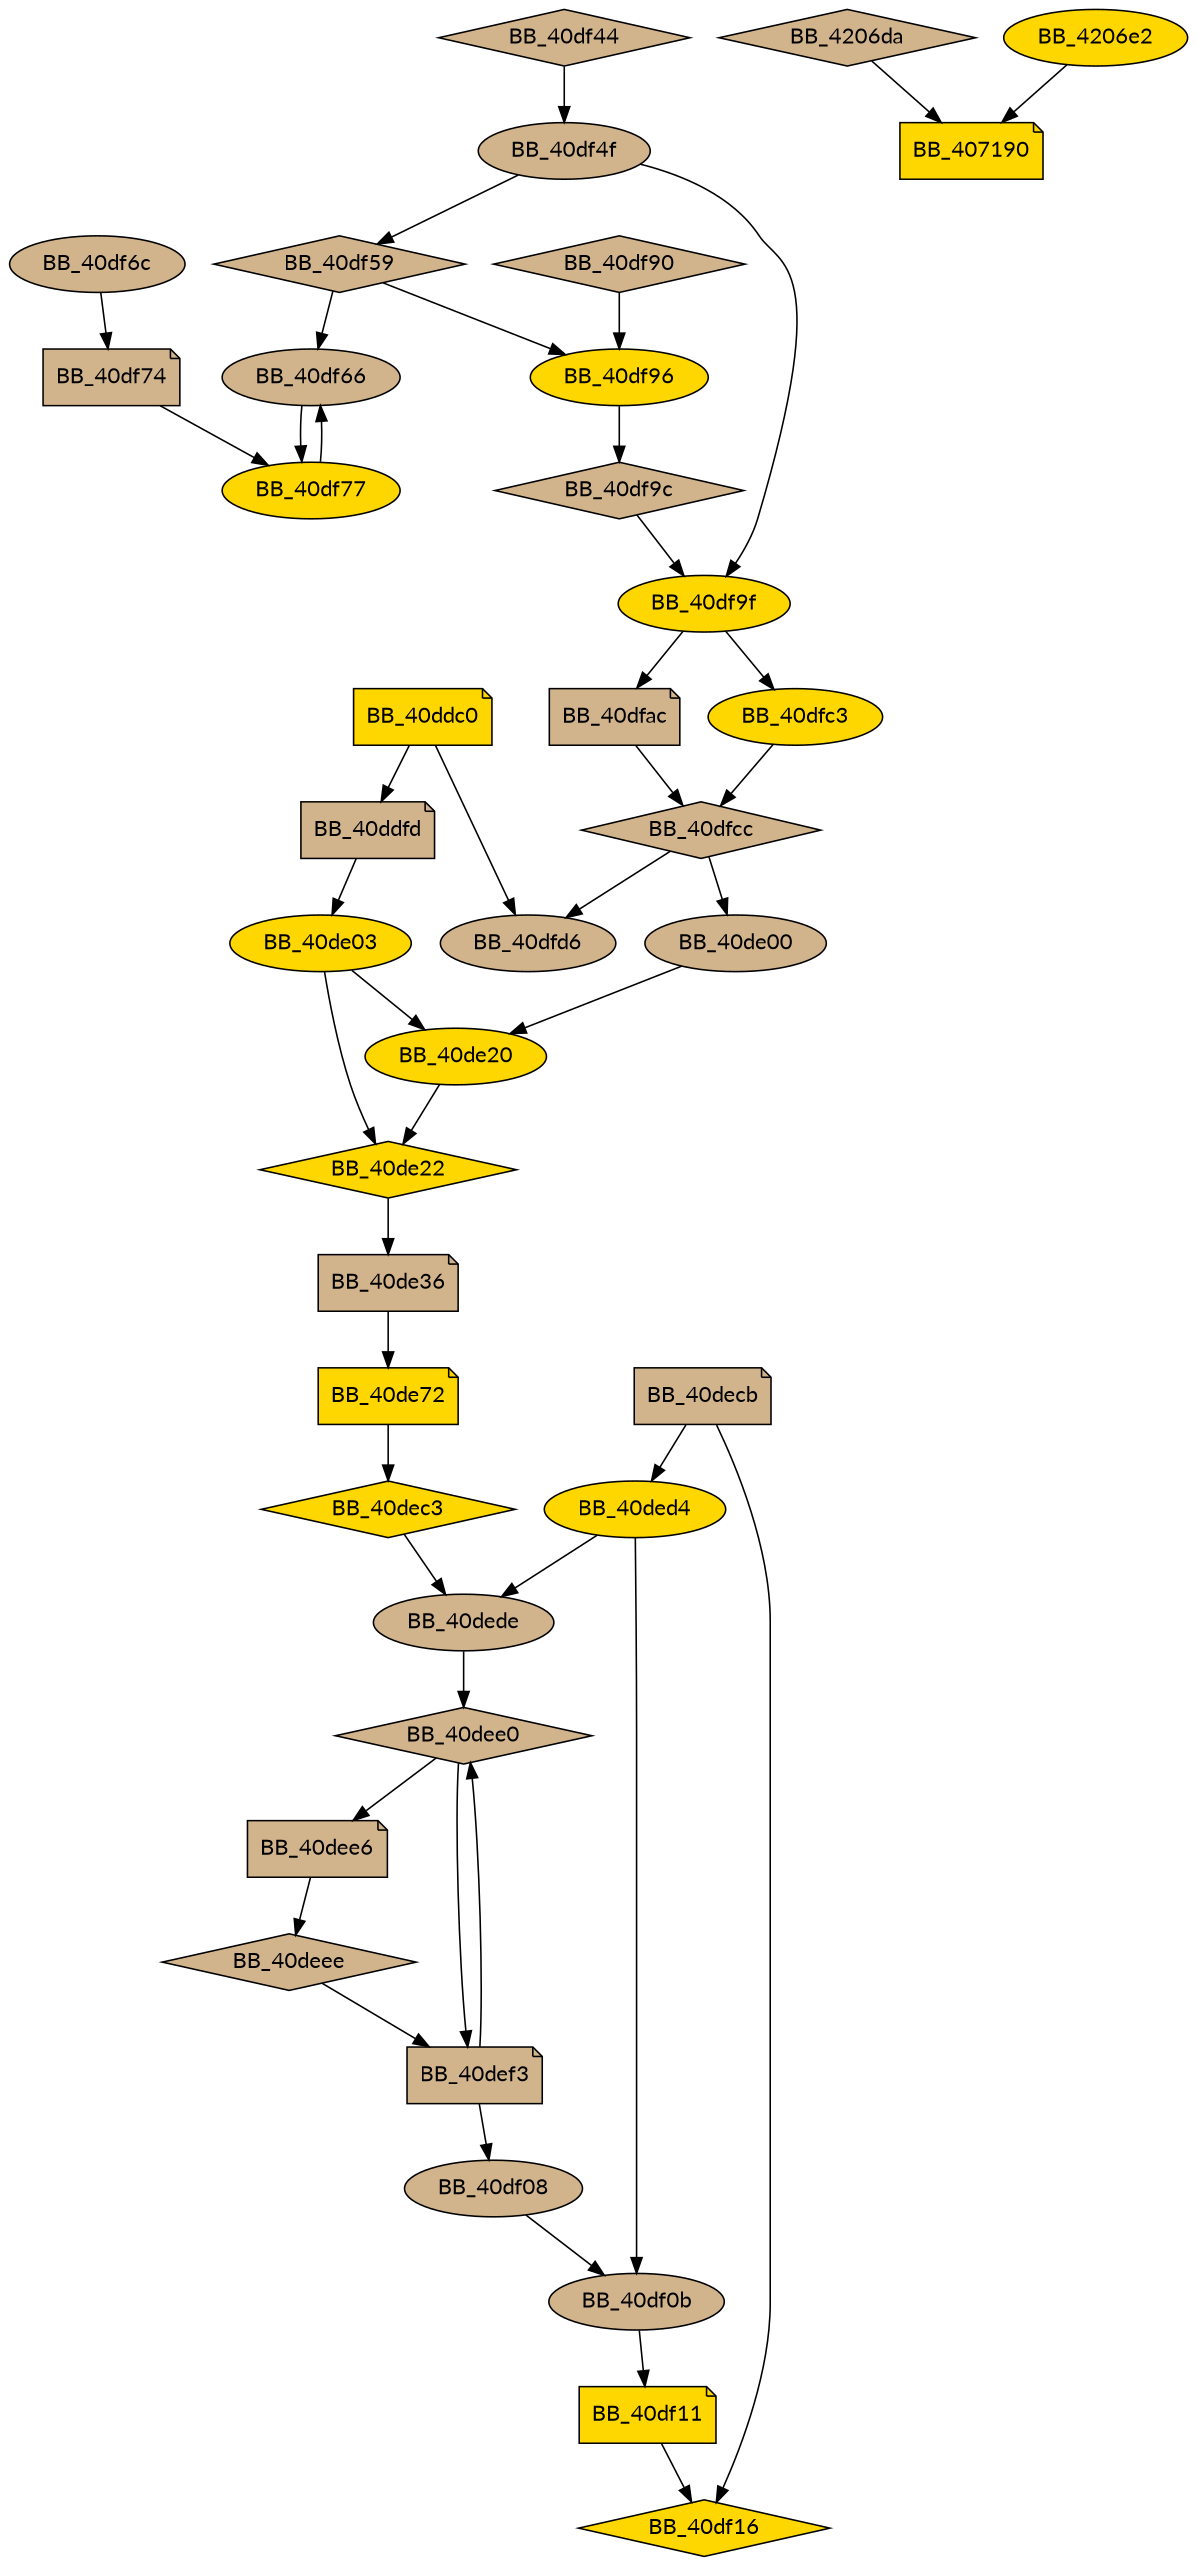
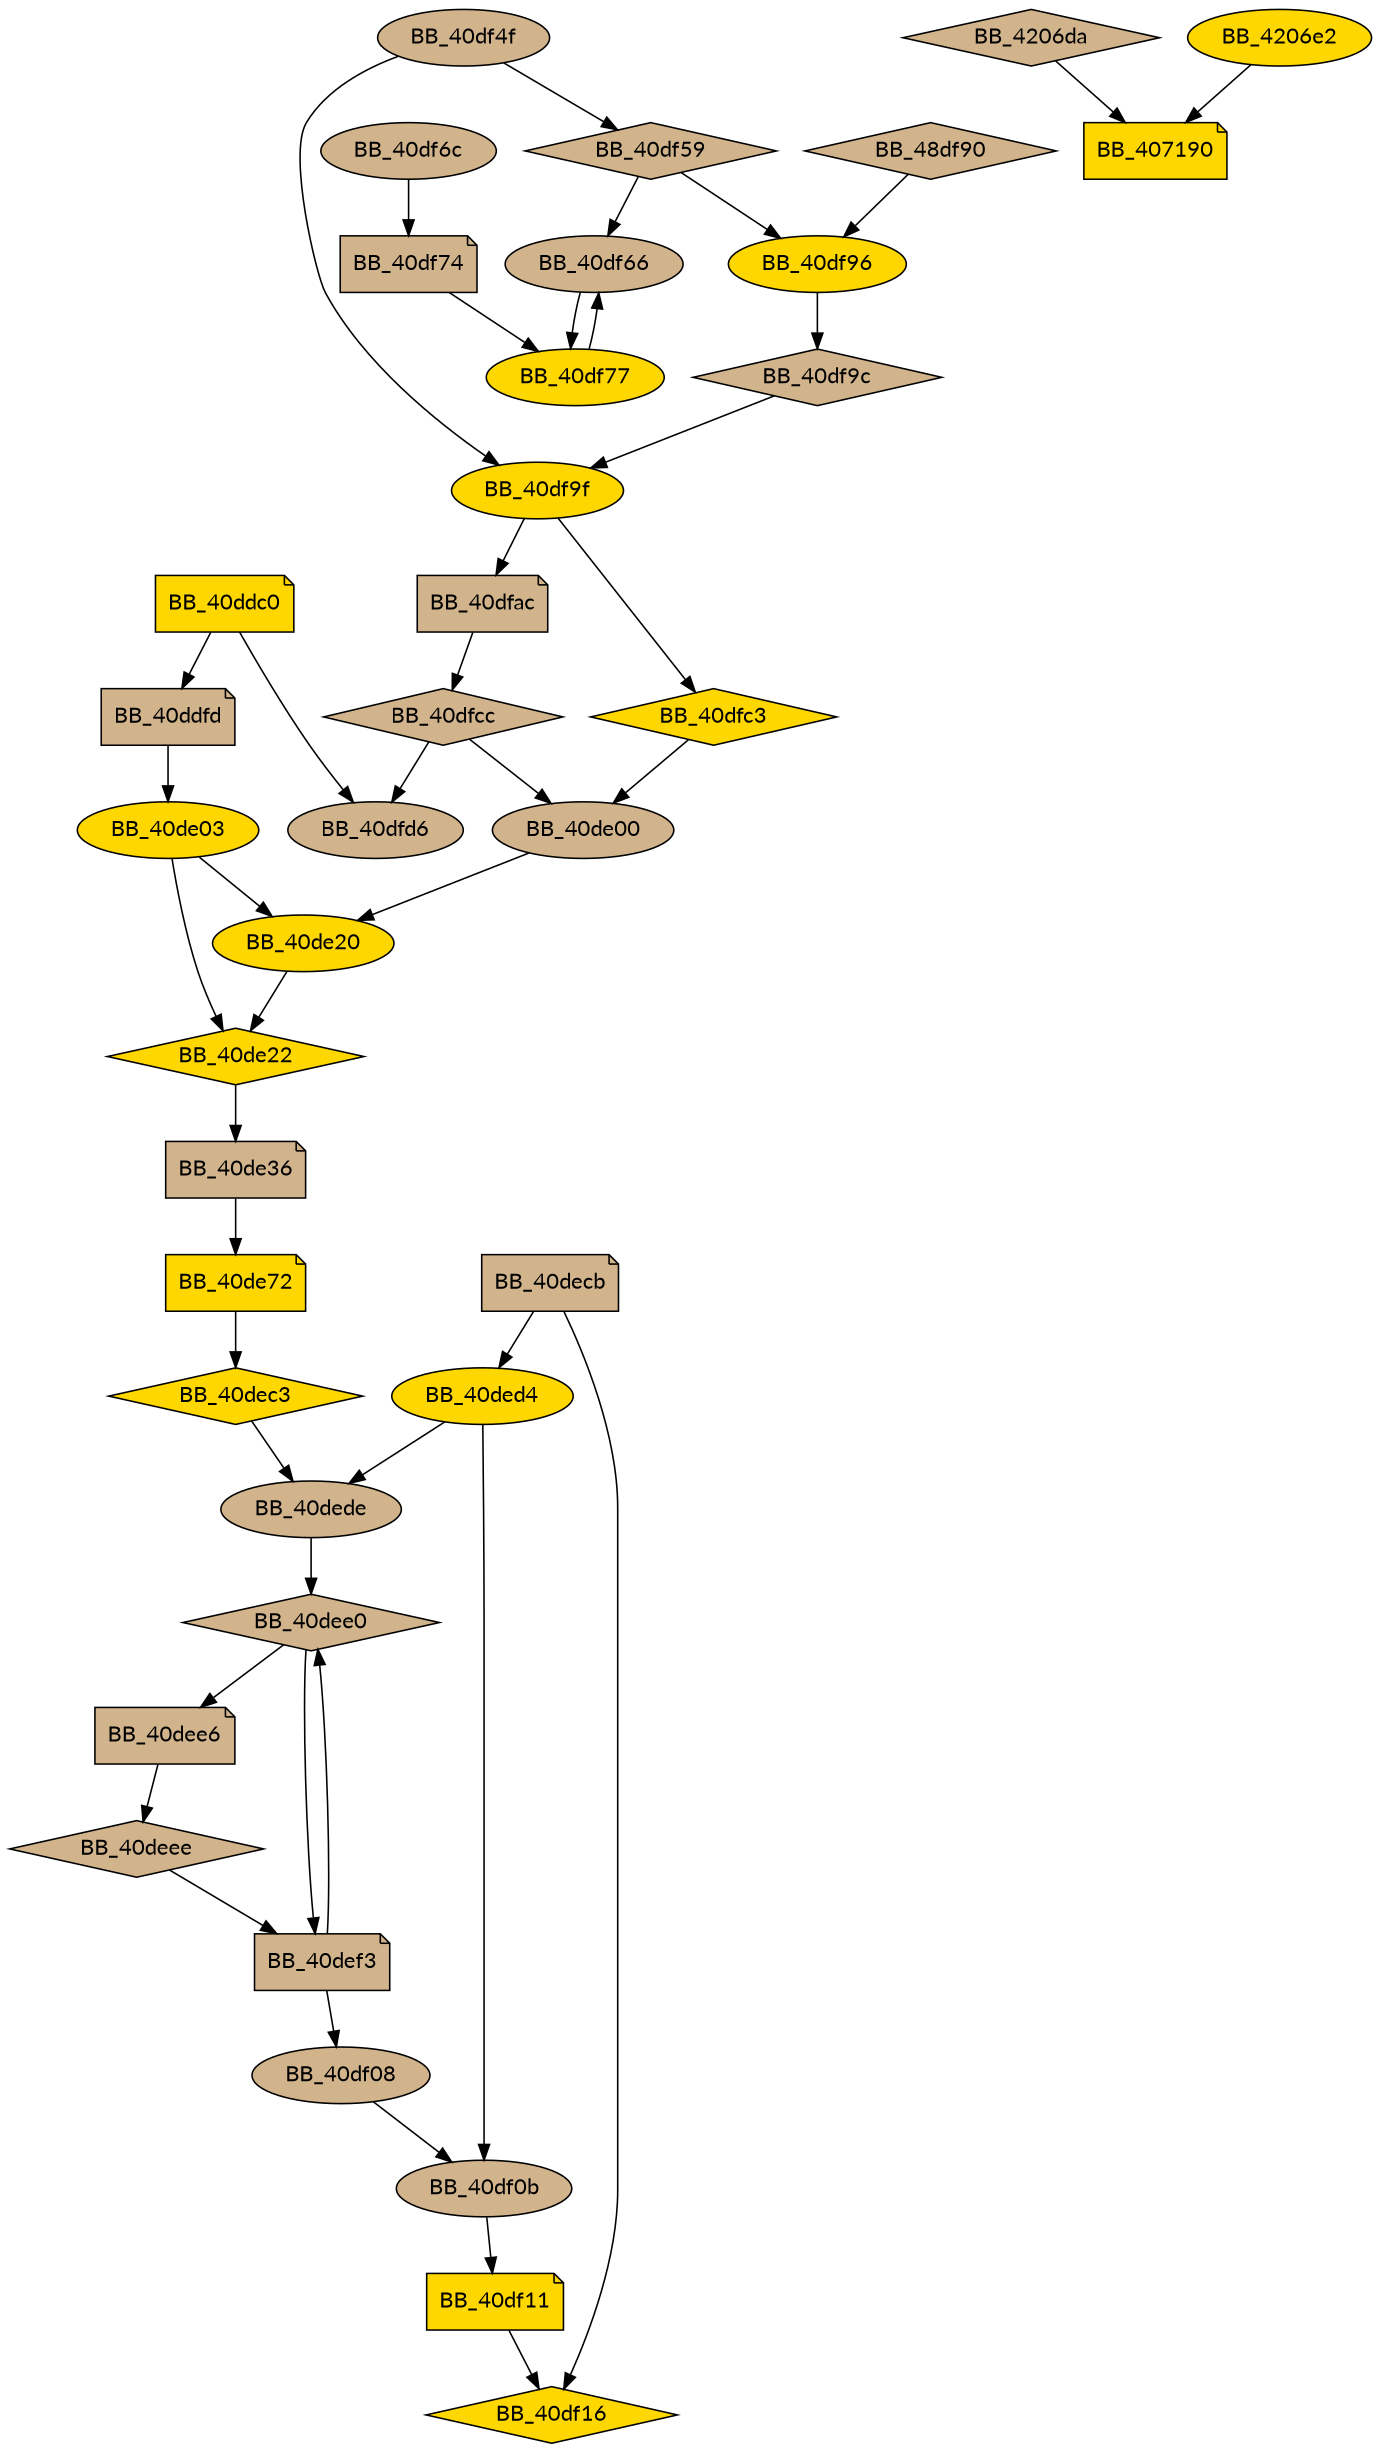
node "BB_40df44": removed
node "BB_40df90": label "BB_40df90" -> "BB_48df90"
node "BB_40dfc3": shape ellipse -> diamond
edge "BB_40dfc3" -> "BB_40dfcc": now "BB_40dfc3" -> "BB_40de00"
